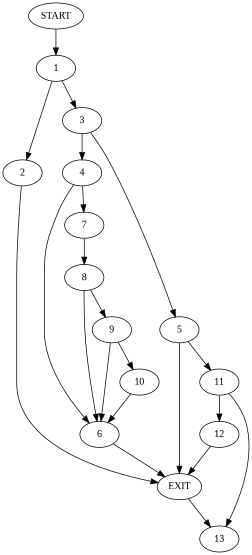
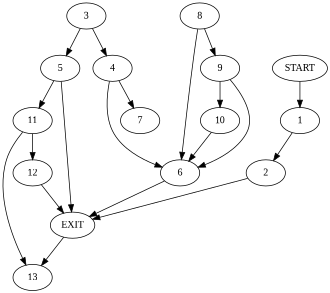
edge "1" -> "3": removed
edge "7" -> "8": removed
